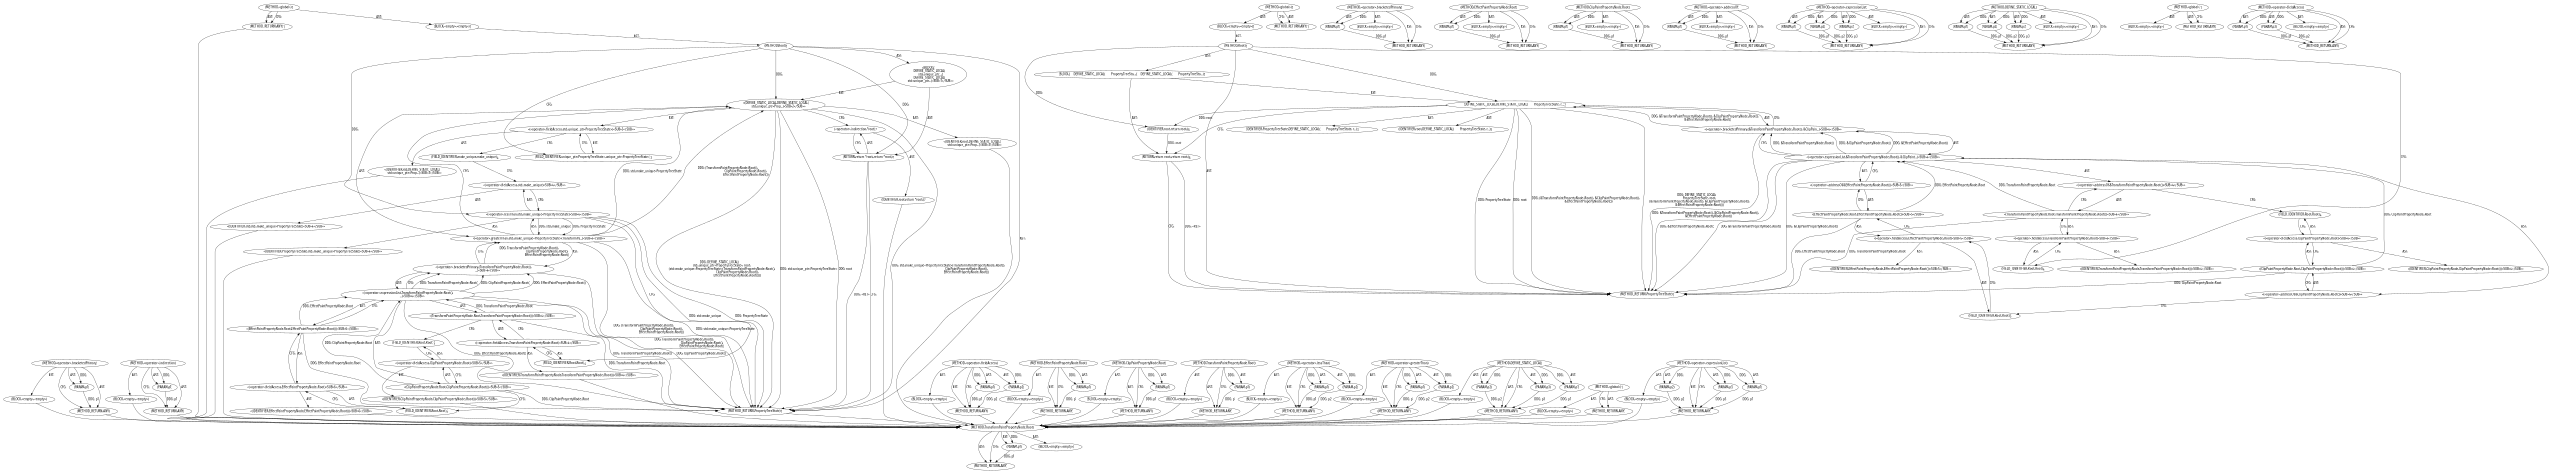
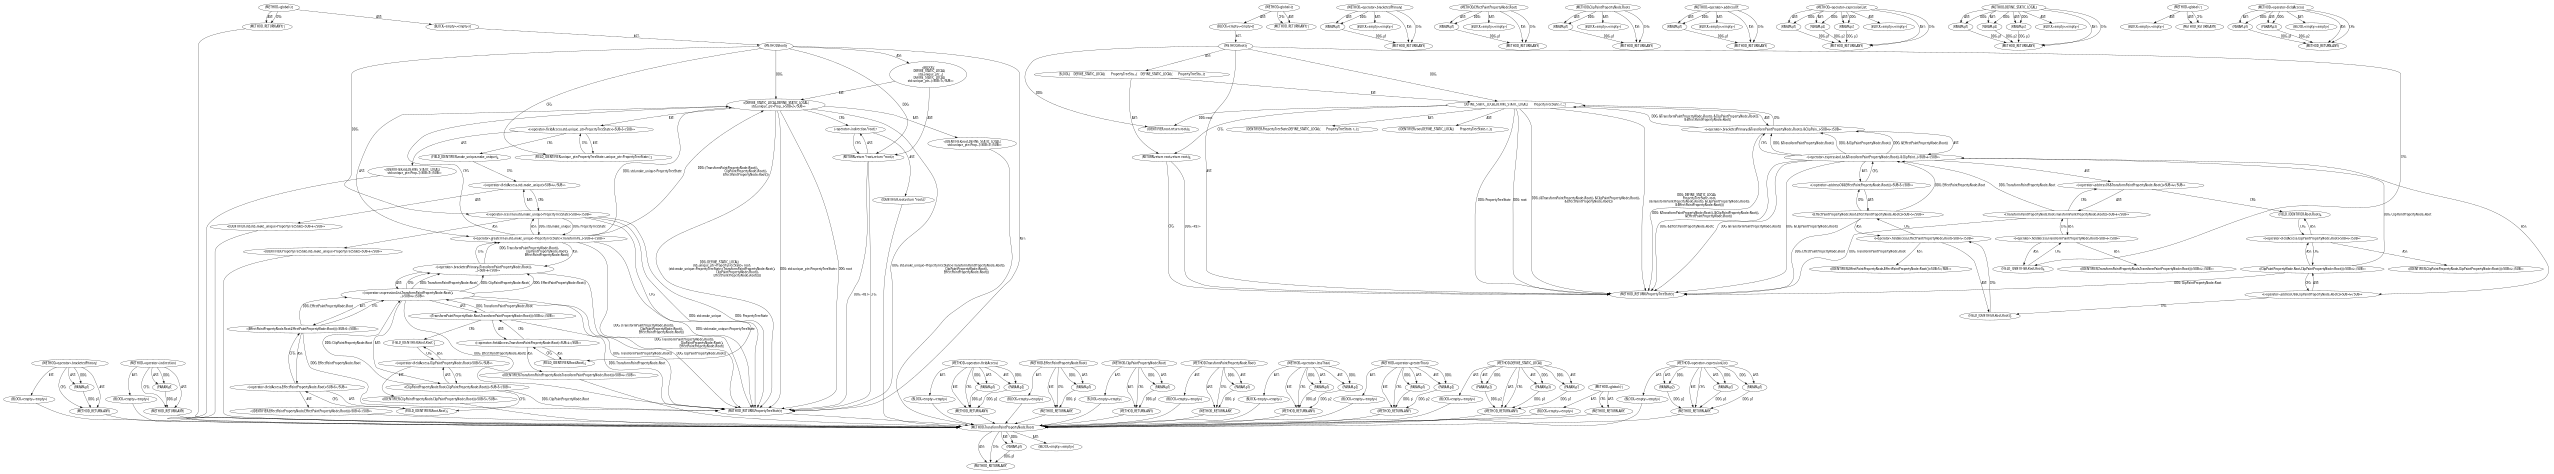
edge "(IDENTIFIER,root,return root;)" -> "(RETURN,return root;,return root;)": removed, label "DDG: root"
